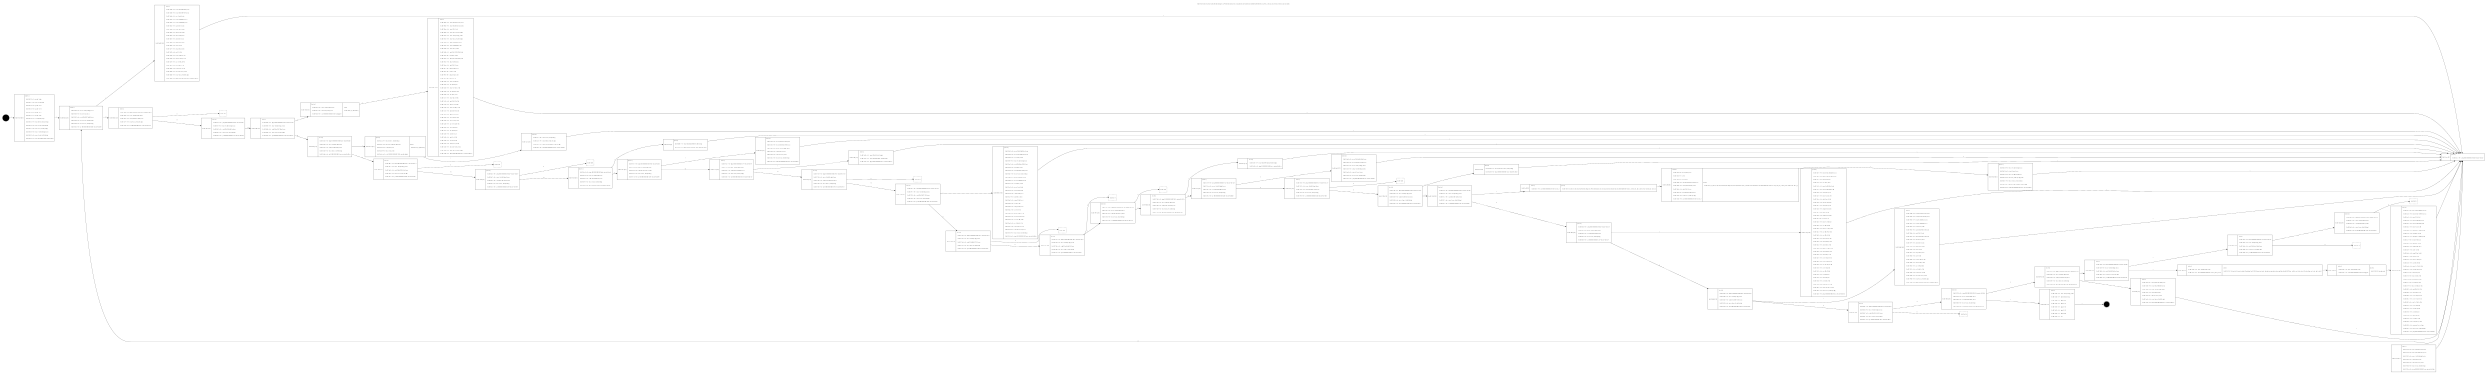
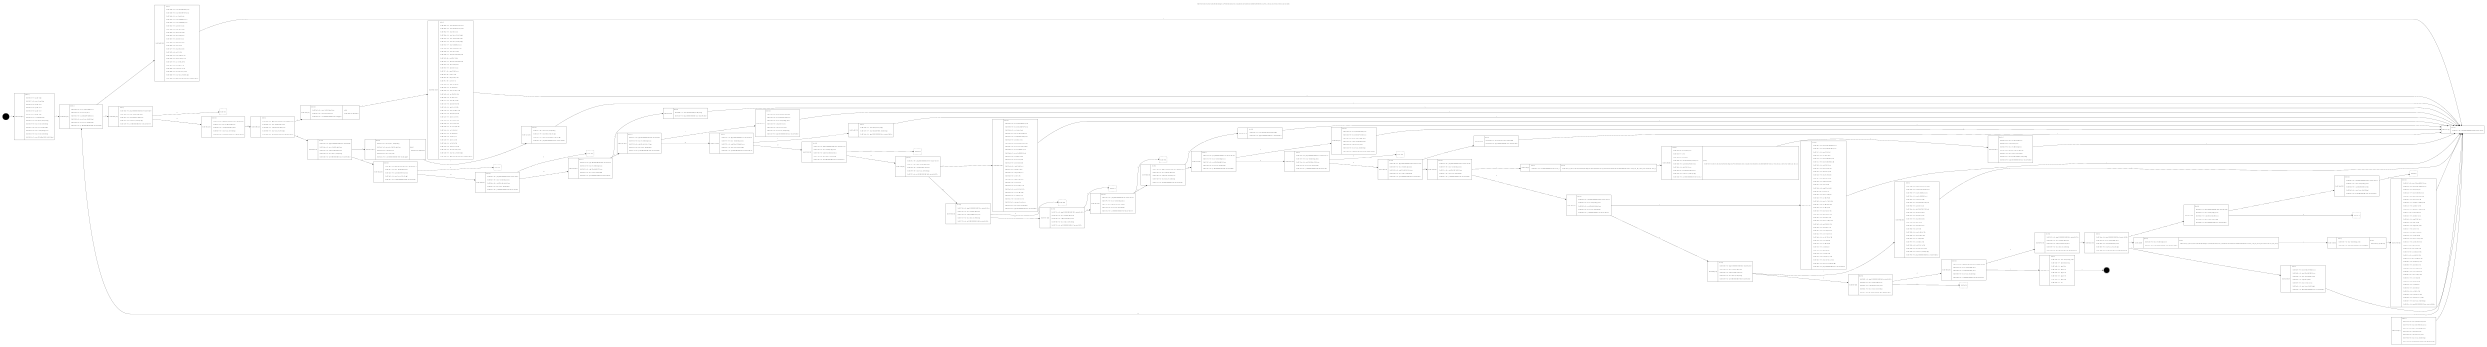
edge "0x401891 [25]" -> "0x401a8f [27]": now "0x4018aa [25]" -> "0x401a8f [27]"
